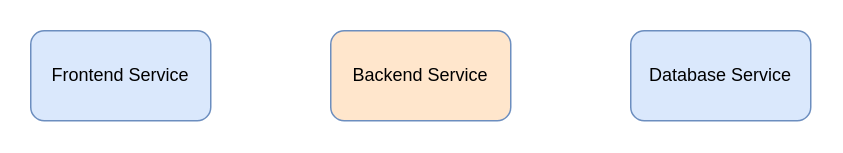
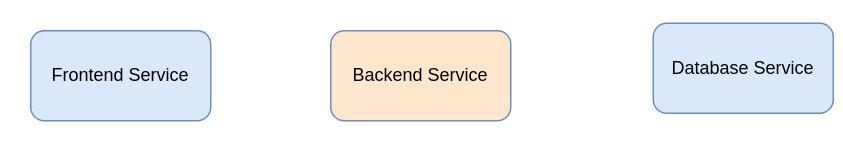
node "Database Service": moved (721, 76) -> (743, 68)
